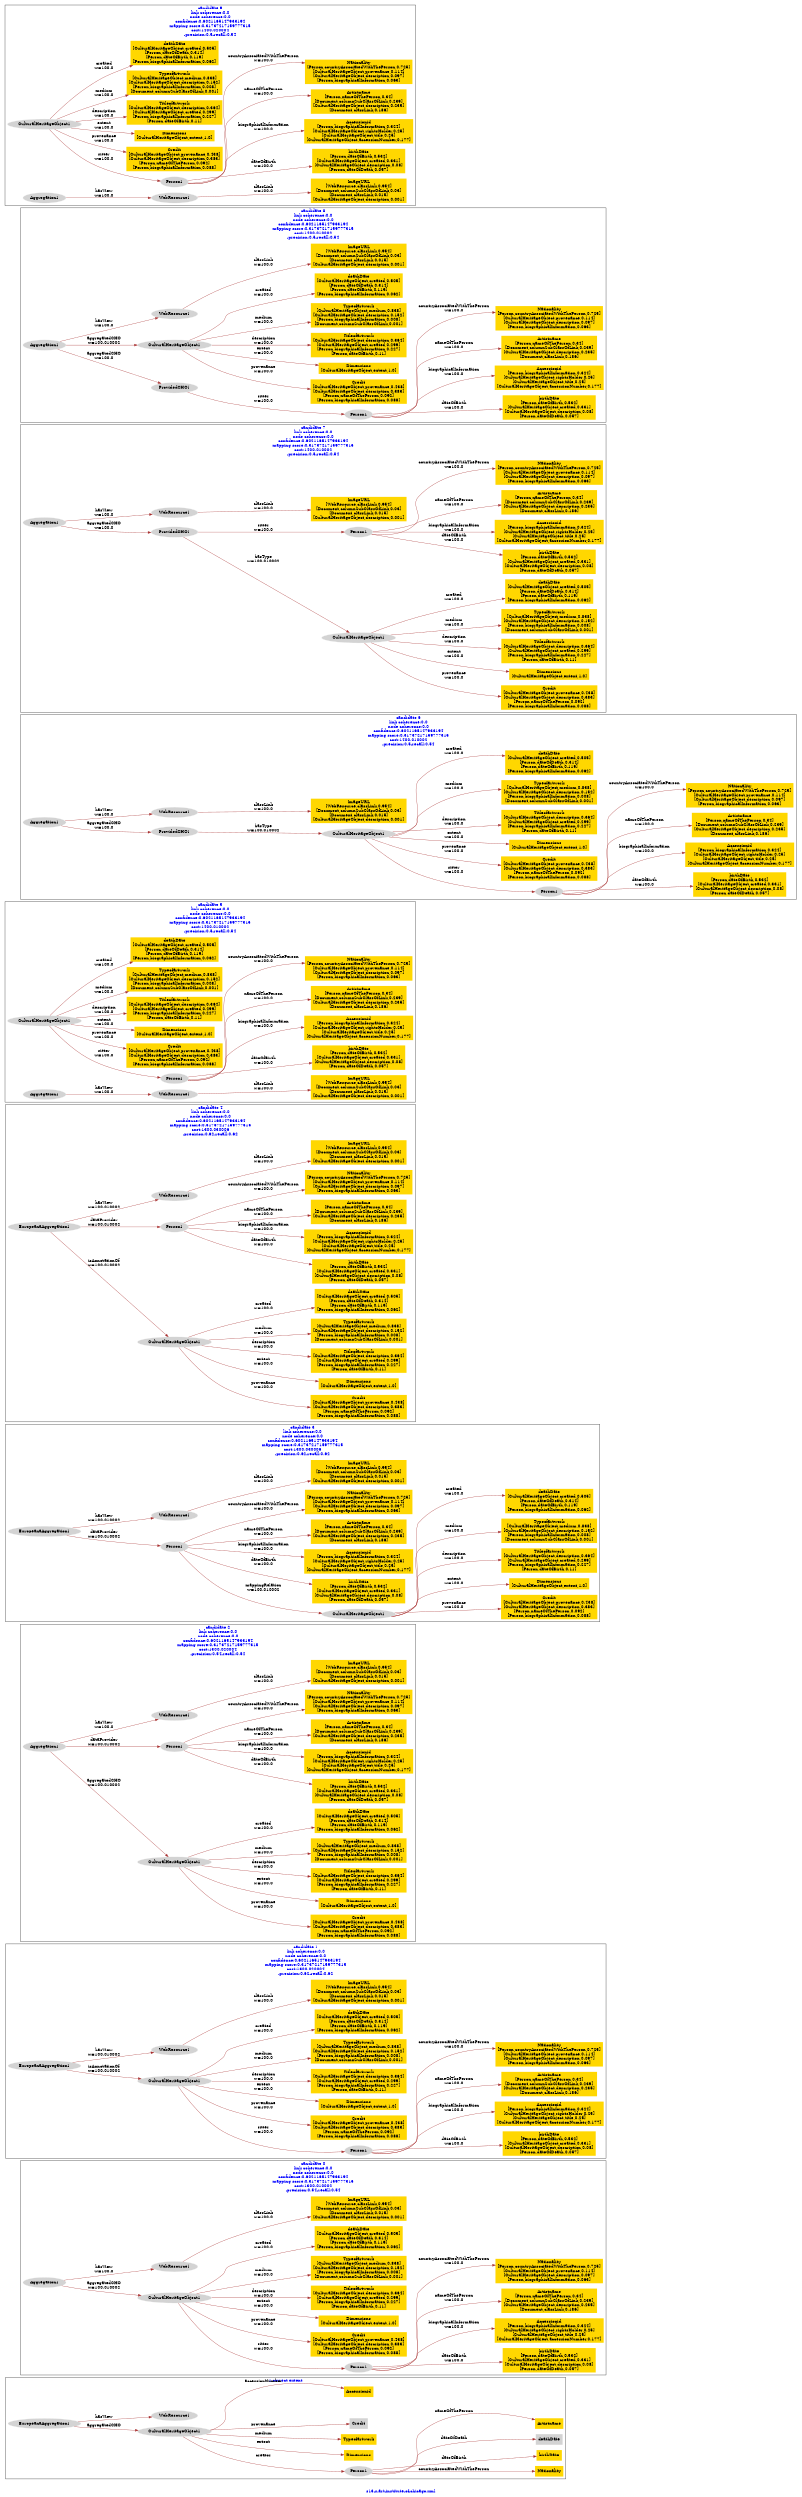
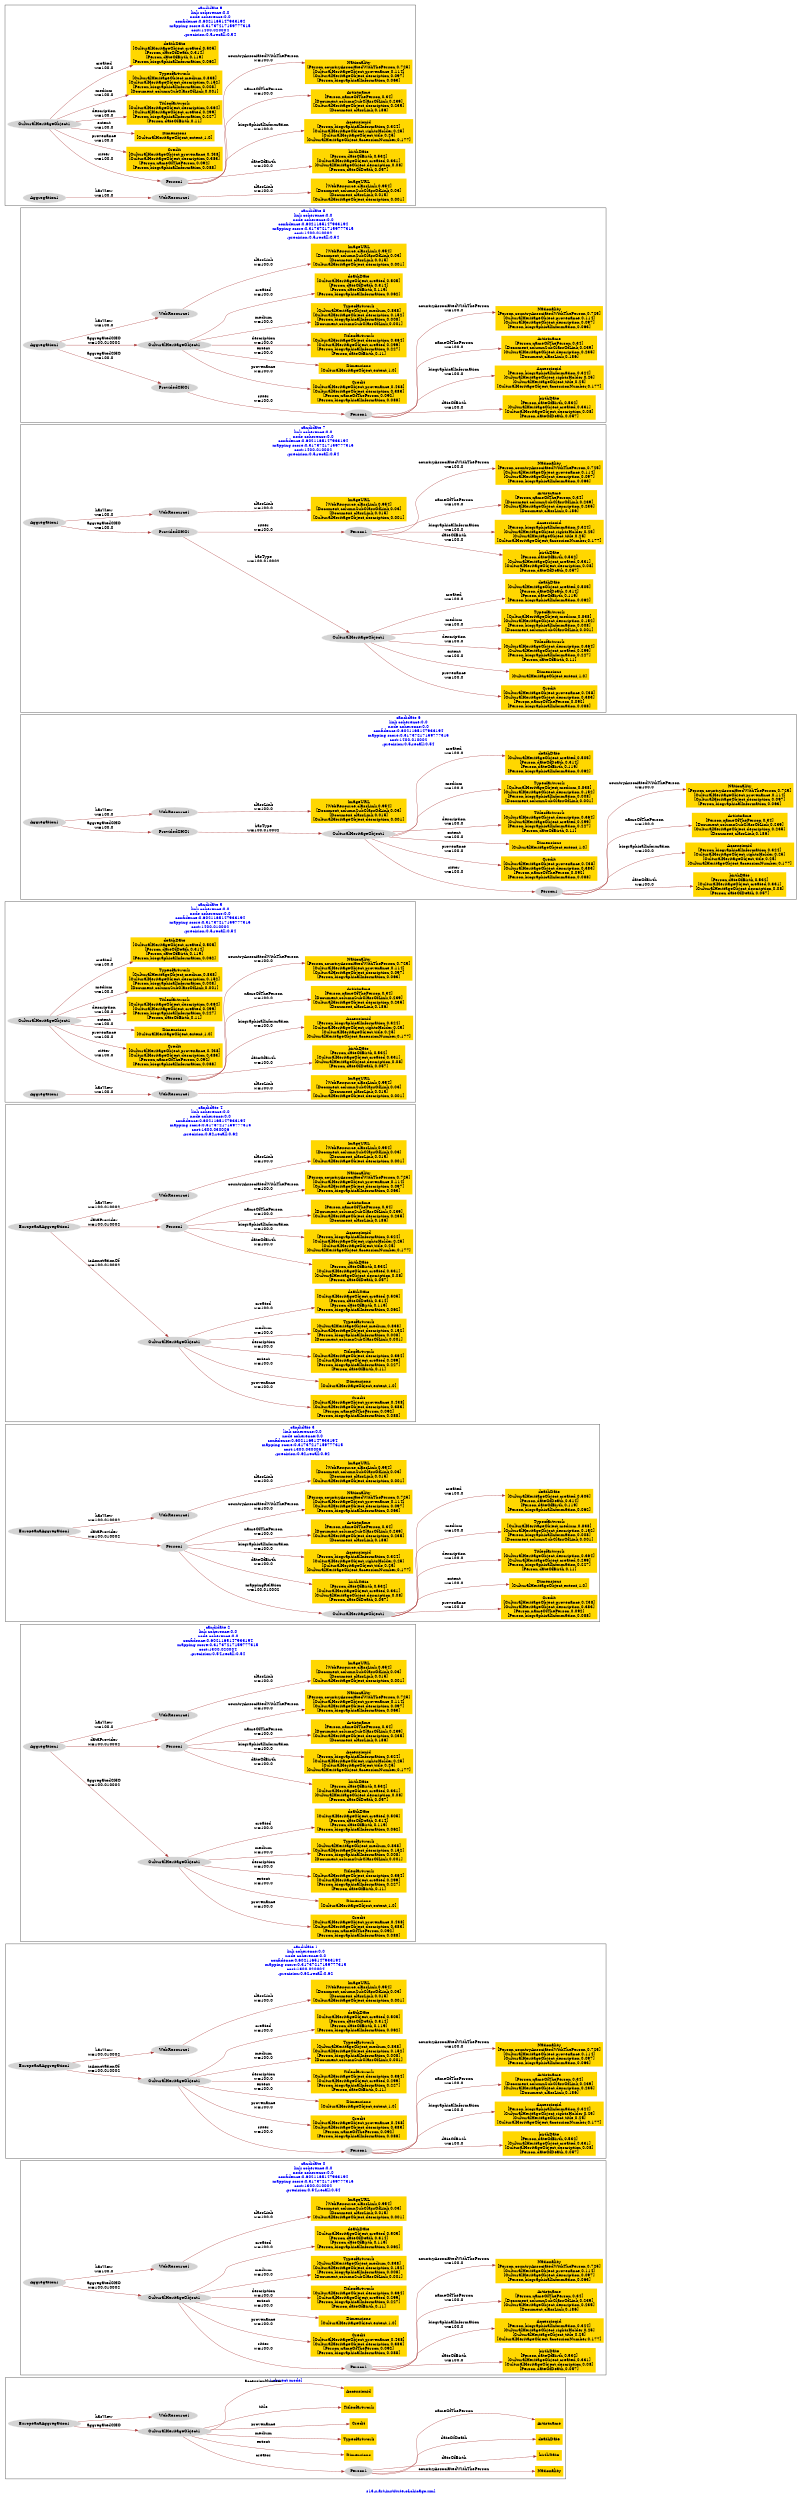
cluster "1-correct extent": label "1-correct extent" -> "1-correct model"
node "Titleofartwork": added
node "Credit": fillcolor lightgray -> gold
node "deathDate": fillcolor lightgray -> gold
